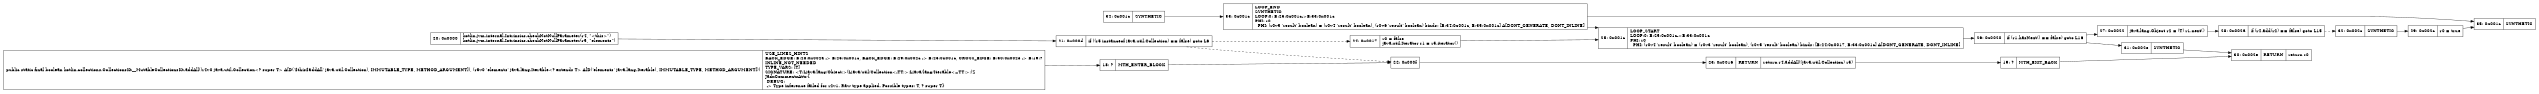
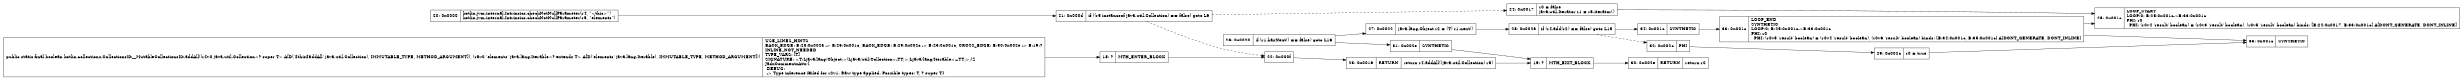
edge "28: 0x002a" -> "34: 0x001c": added
node "32: 0x002c": text "SYNTHETIC" -> "PHI"
edge "25: 0x001c" -> "26: 0x0020": removed
edge "31: 0x002e" -> "30: 0x002e": now "31: 0x002e" -> "19: ?"
node "19: ?": text "MTH_EXIT_BACK" -> "MTH_EXIT_BLOCK"
